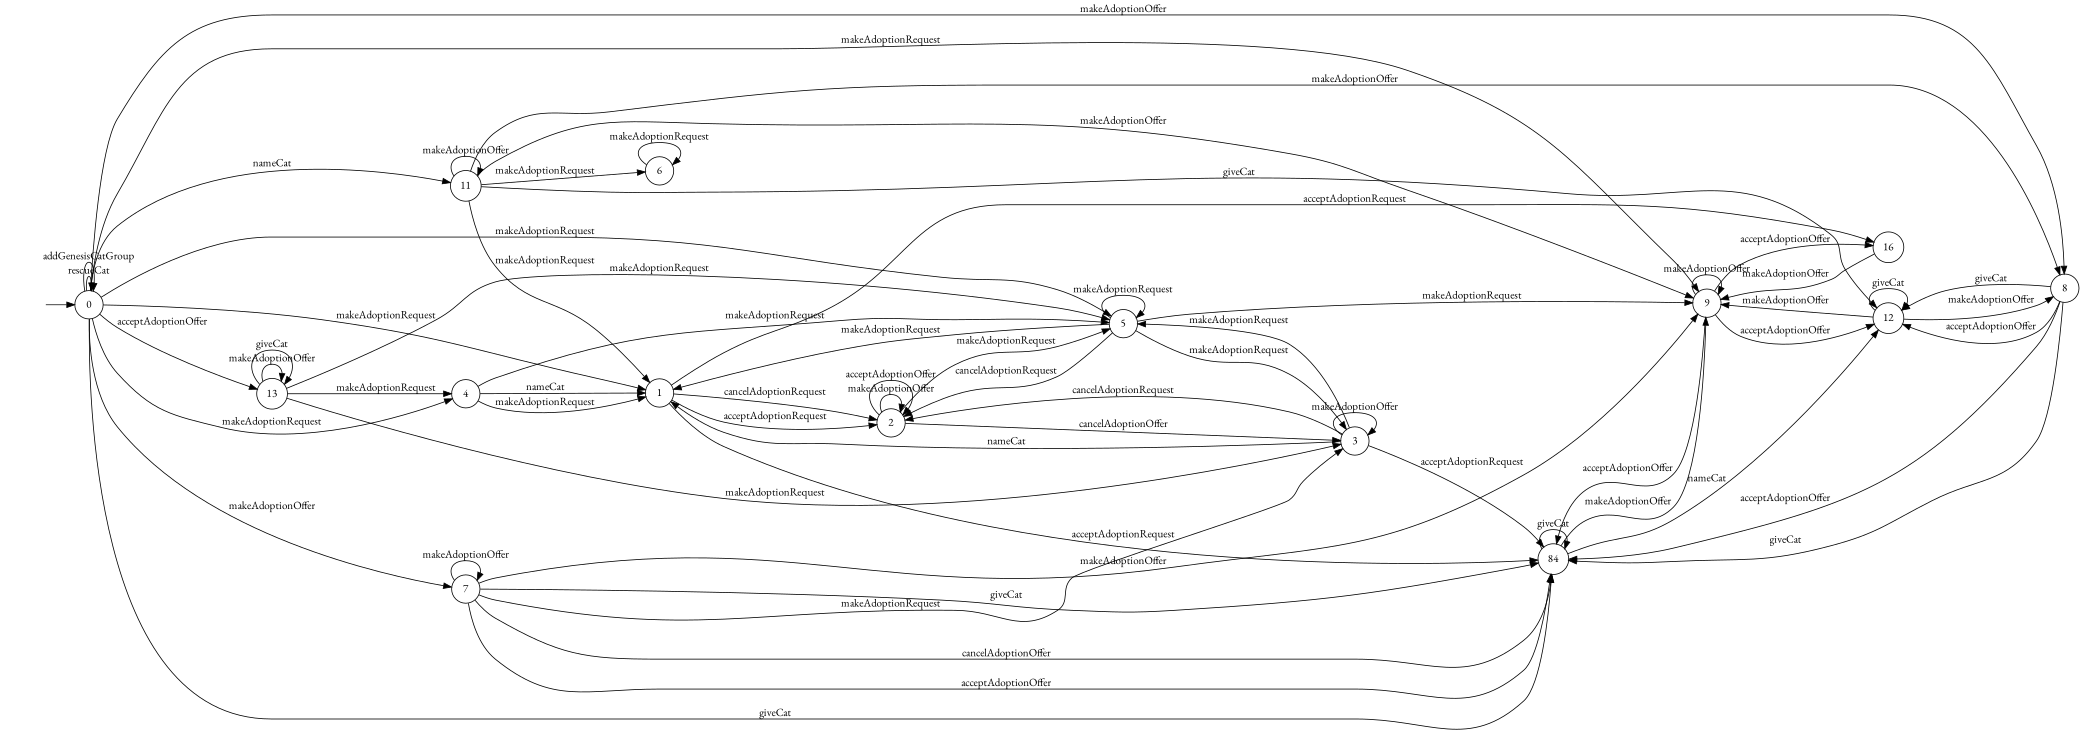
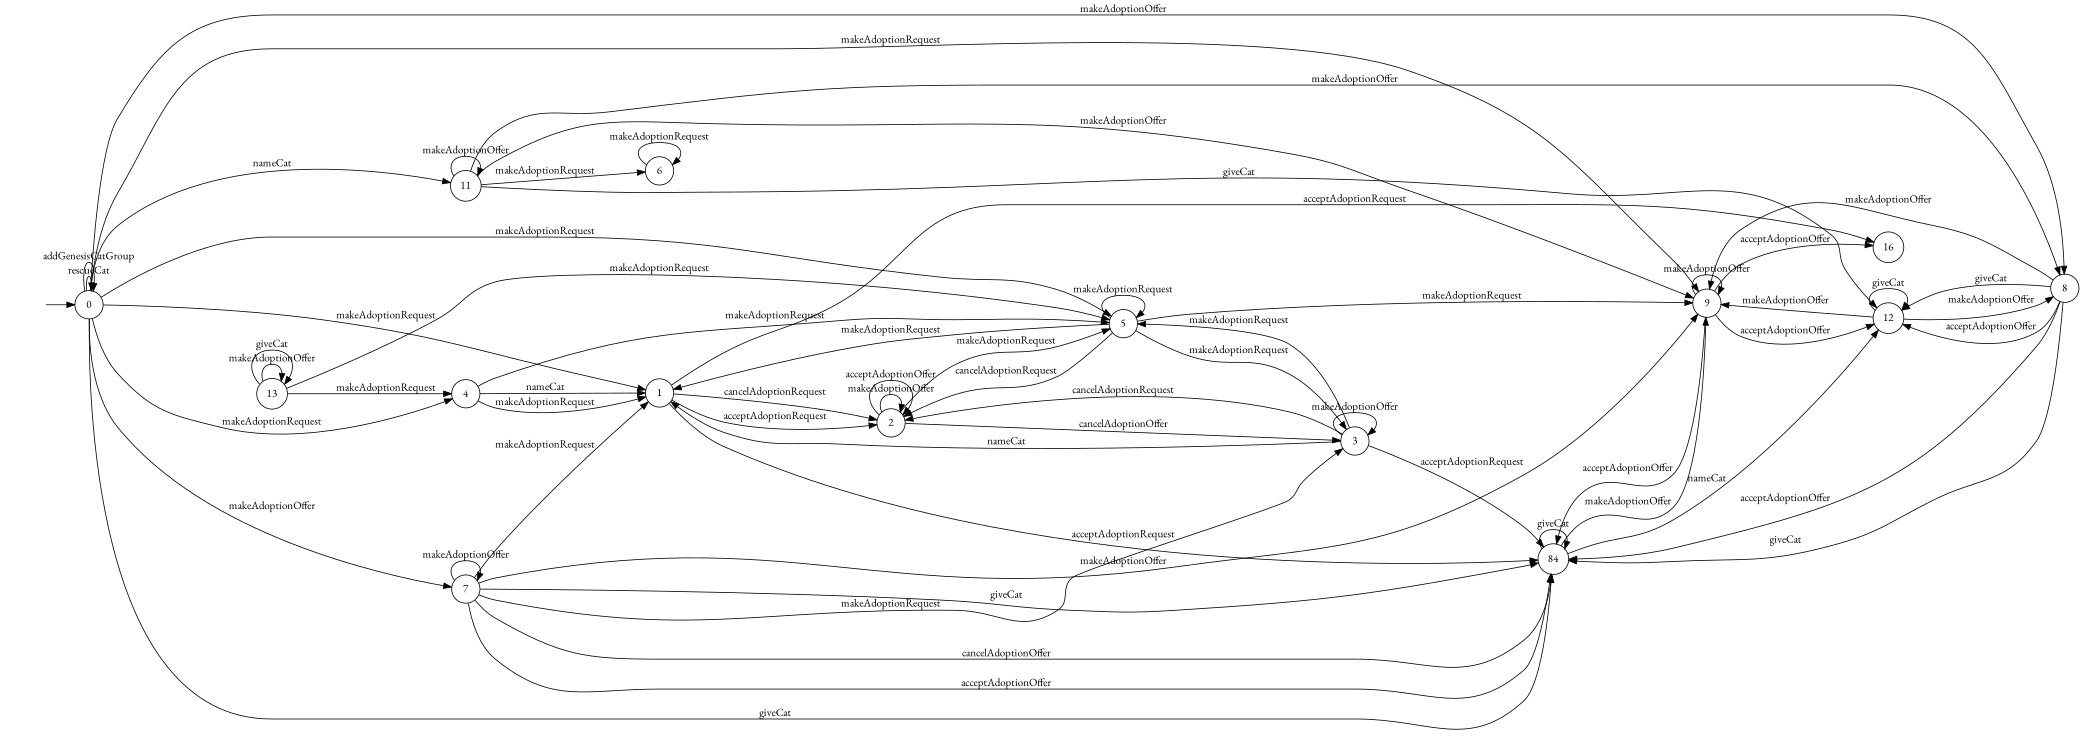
edge "16" -> "9": now "8" -> "9"
edge "11" -> "1": now "7" -> "1"
edge "0" -> "13": removed, label "acceptAdoptionOffer"
edge "13" -> "3": removed, label "makeAdoptionRequest"
